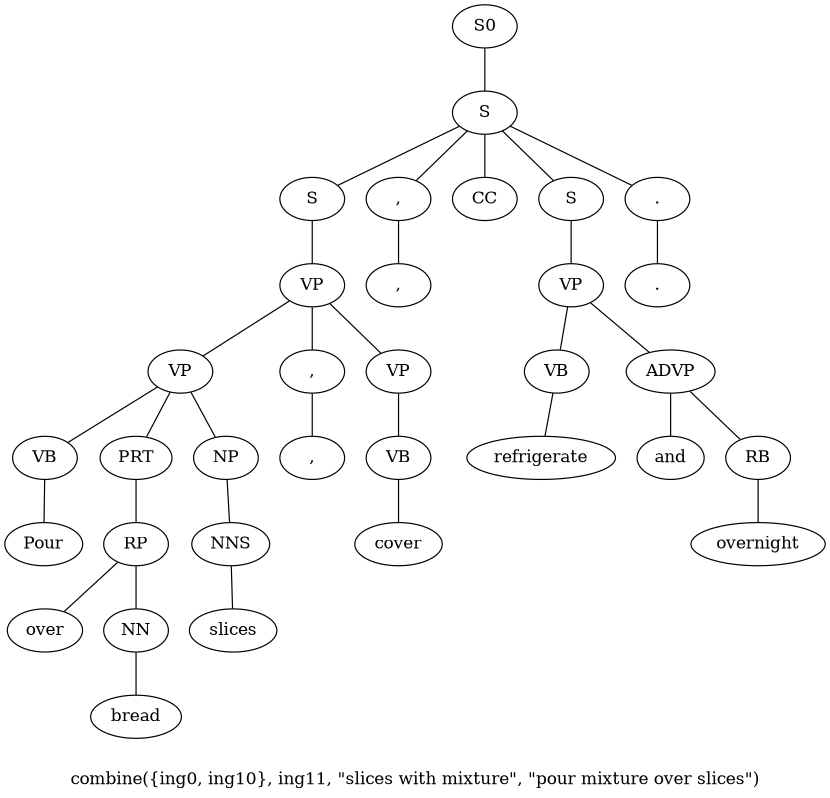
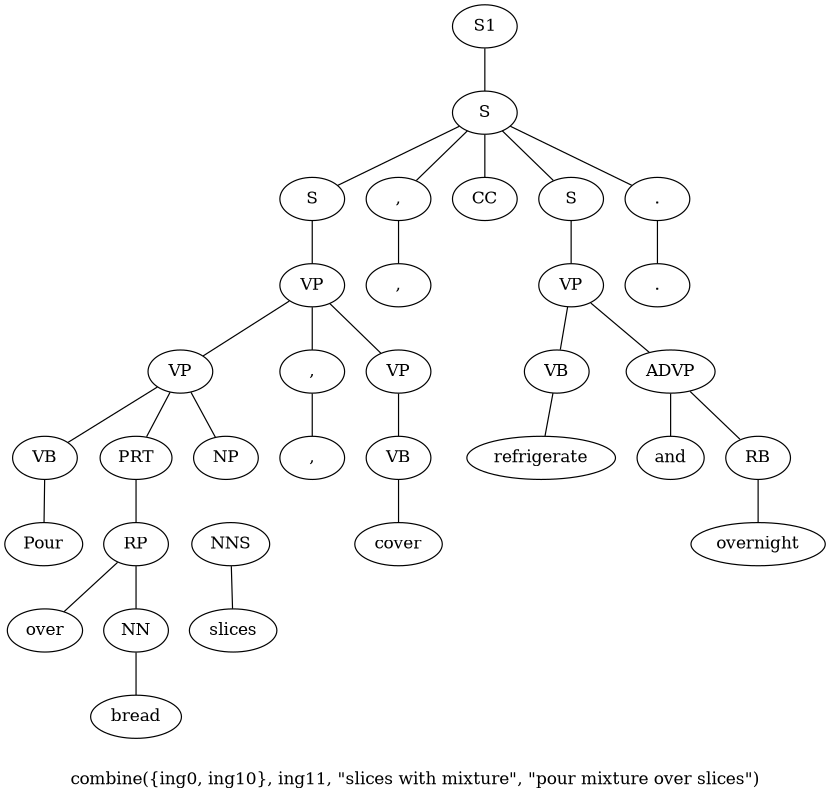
node "S0": label "S0" -> "S1"
edge "NP" -- "NNS": removed
